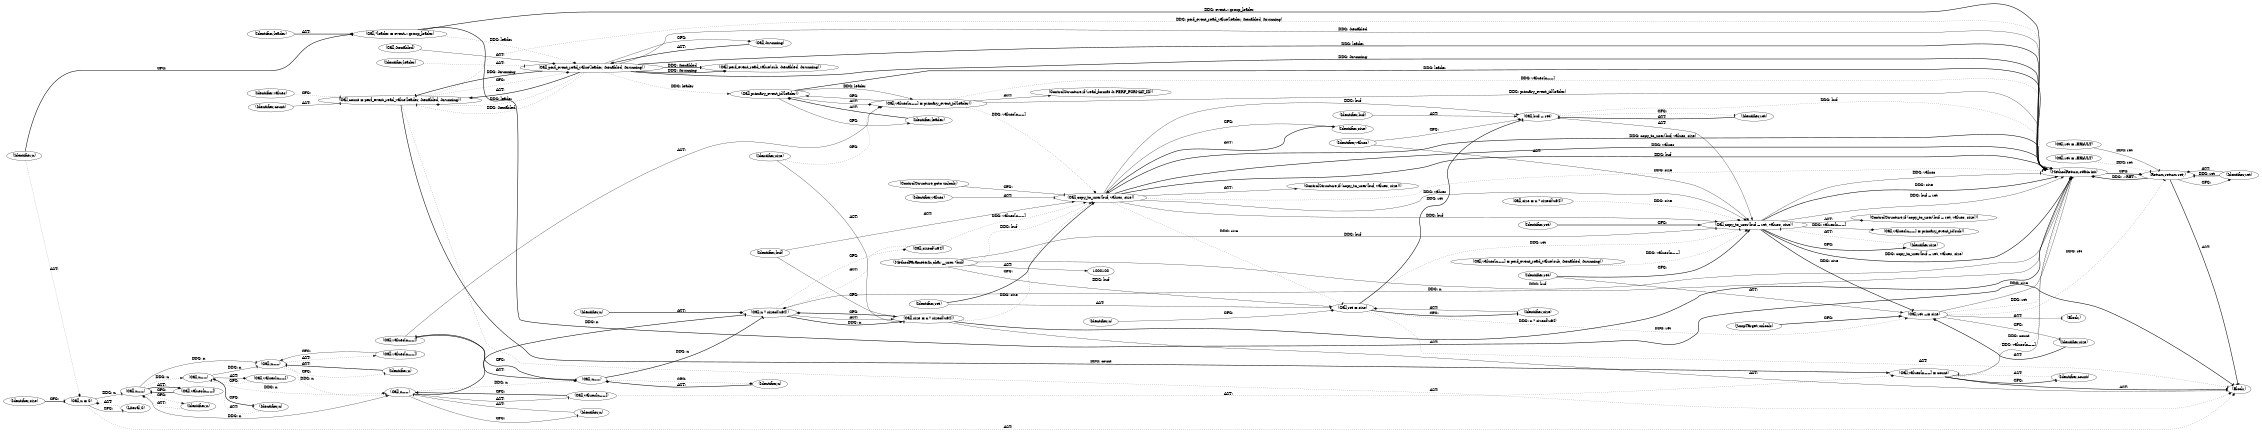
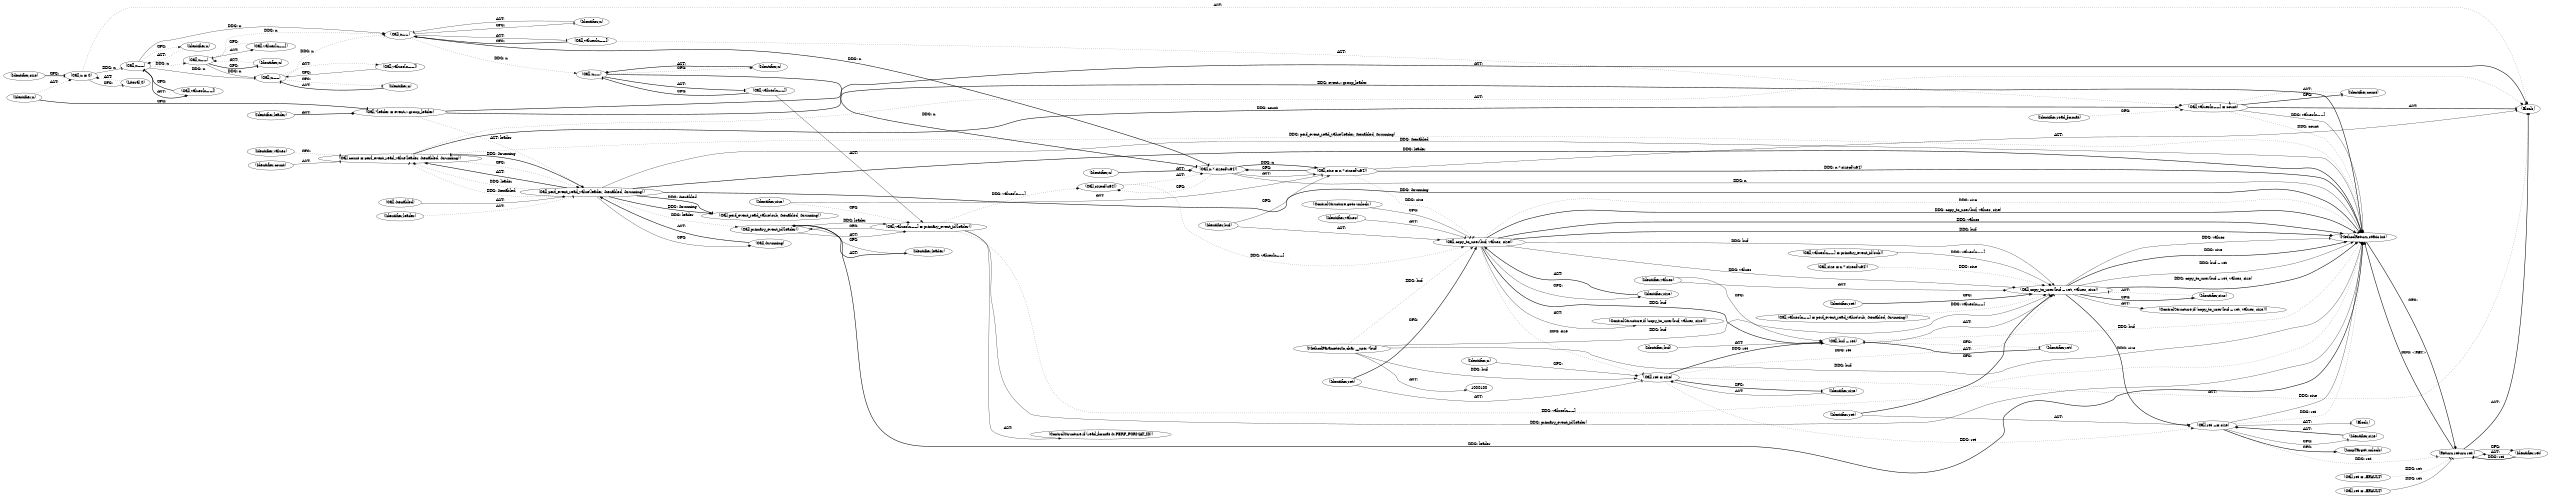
edge "(Call,*leader = event->group_leader)" -> "(Call,perf_event_read_value(leader, &enabled, &running))": label "DDG: leader" -> "AST: leader"
edge "(Call,copy_to_user(buf, values, size))" -> "(Call,buf + ret)": style solid -> bold
node "(Identifier,read_format)": added
edge "(Call,values[n++] = primary_event_id(leader))" -> "(Call,copy_to_user(buf, values, size))": now "(Call,values[n++] = primary_event_id(leader))" -> "(Call,sizeof(u64))"
edge "(Call,copy_to_user(buf + ret, values, size))" -> "(Call,values[n++] = primary_event_id(sub))": reversed
edge "(JumpTarget,unlock:)" -> "(Call,ret += size)": reversed
